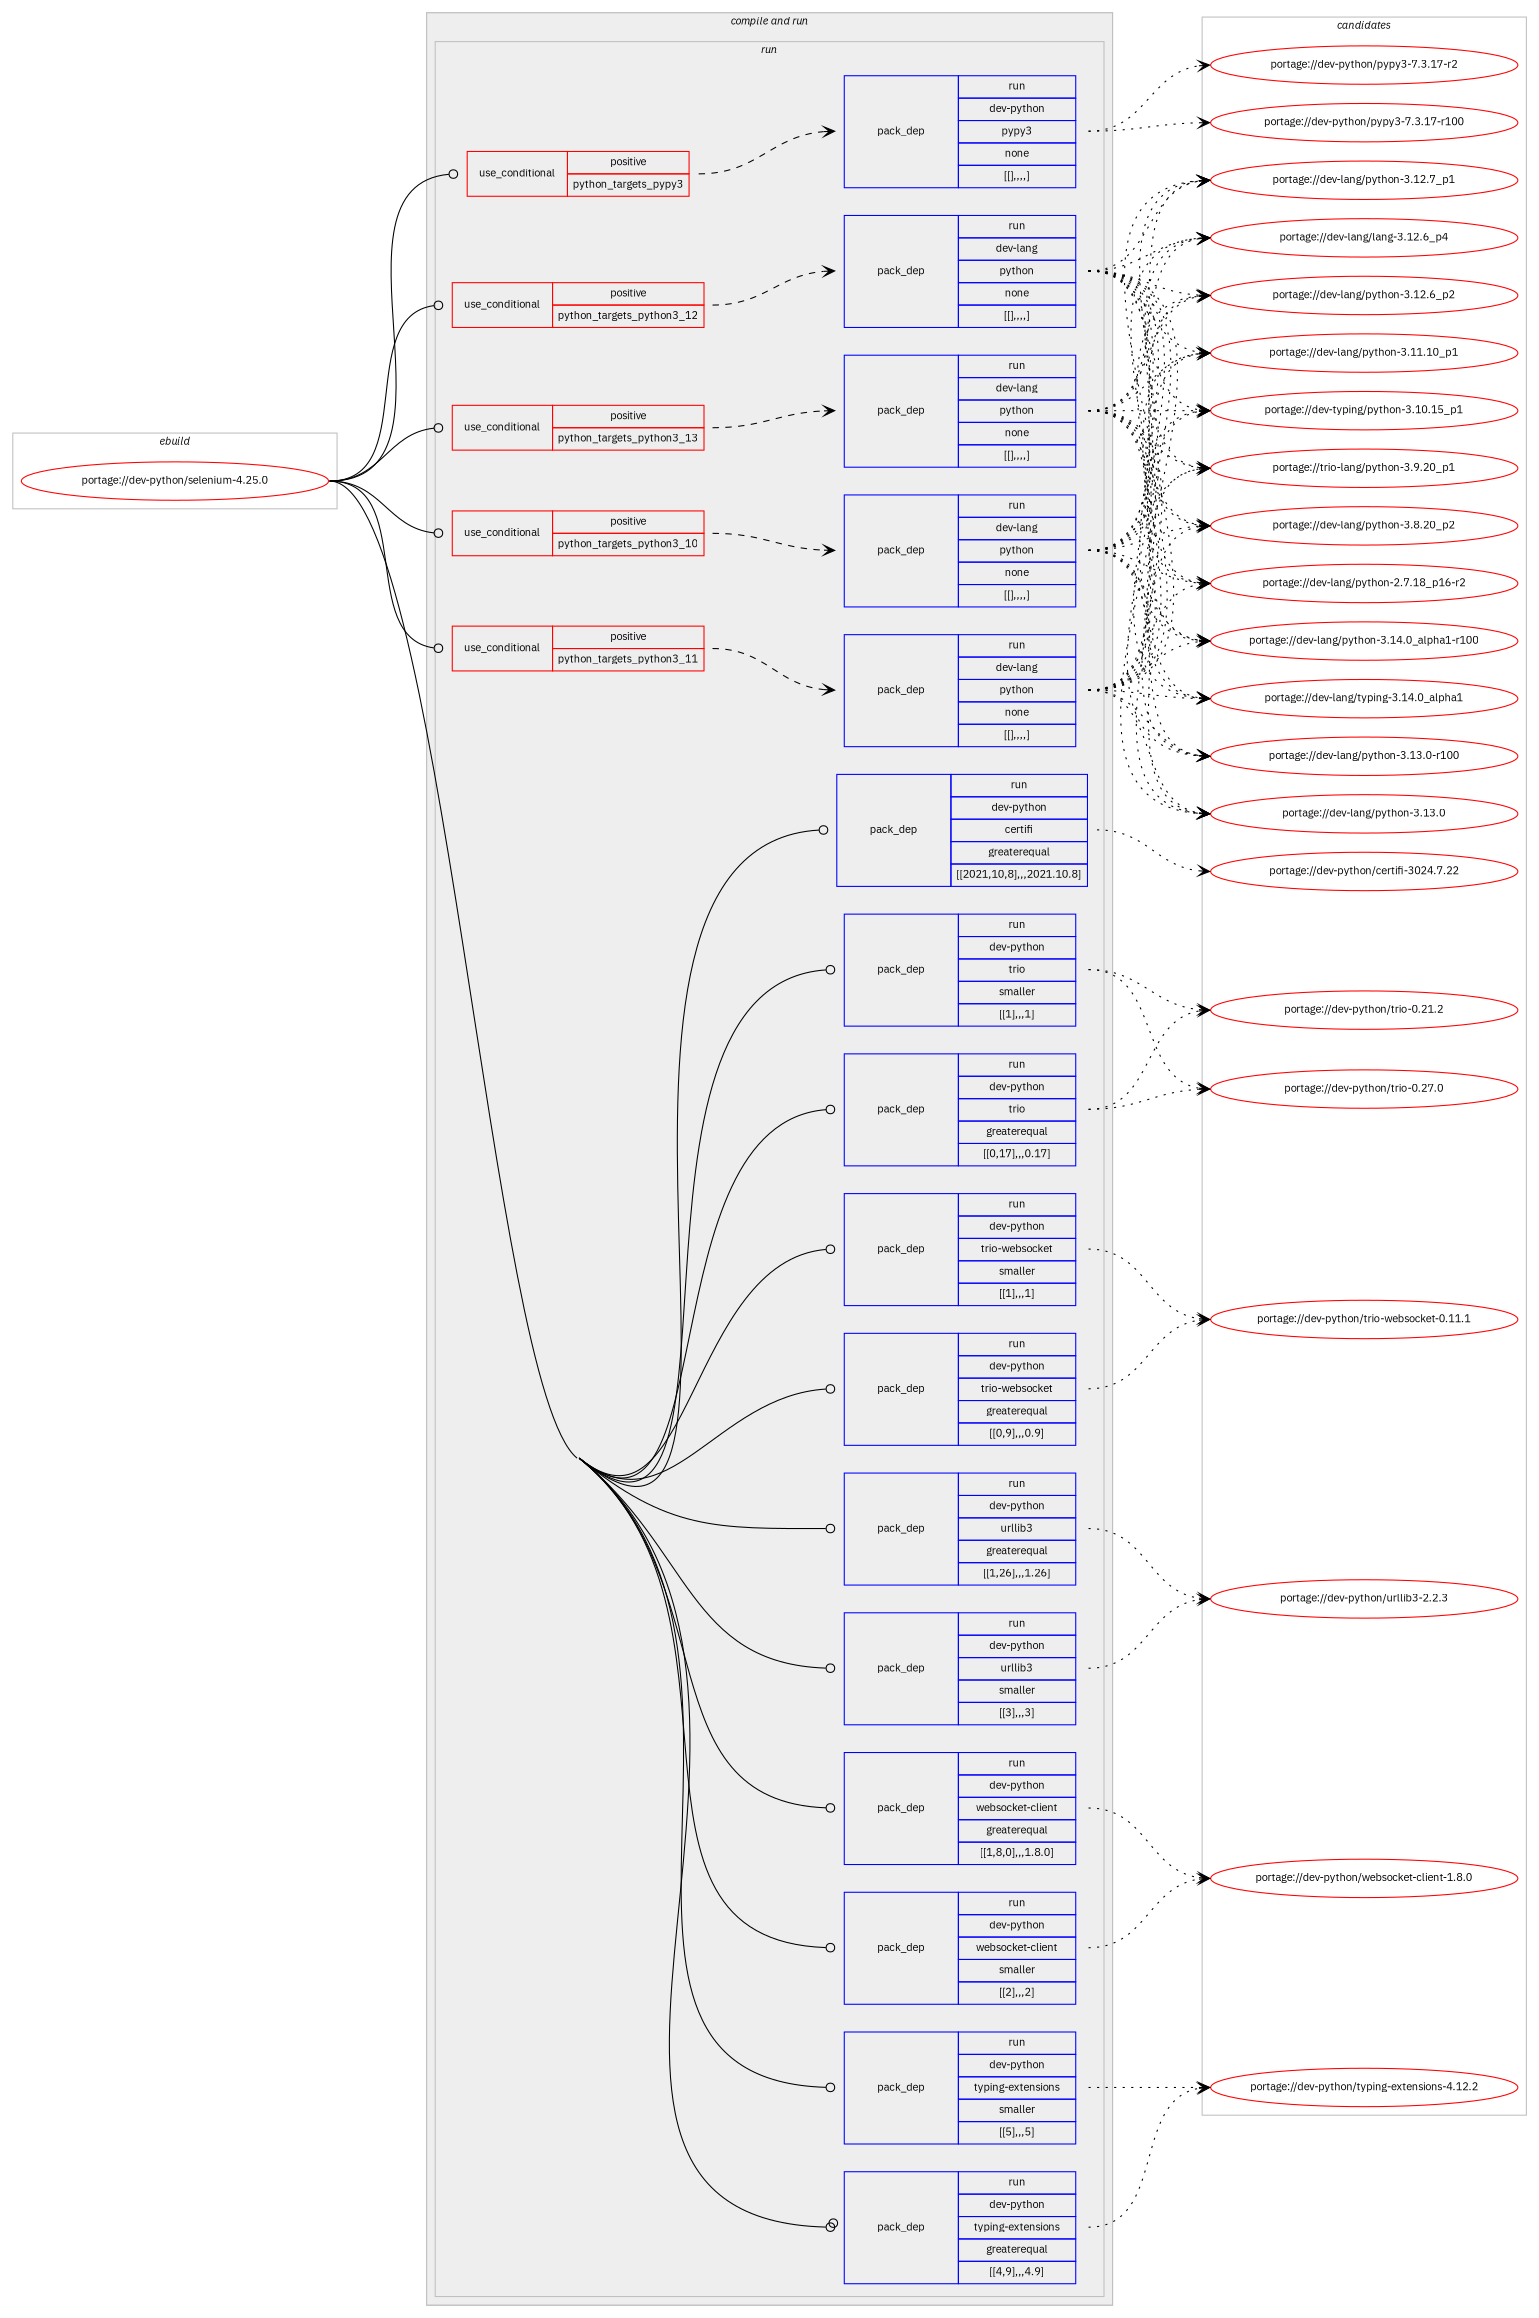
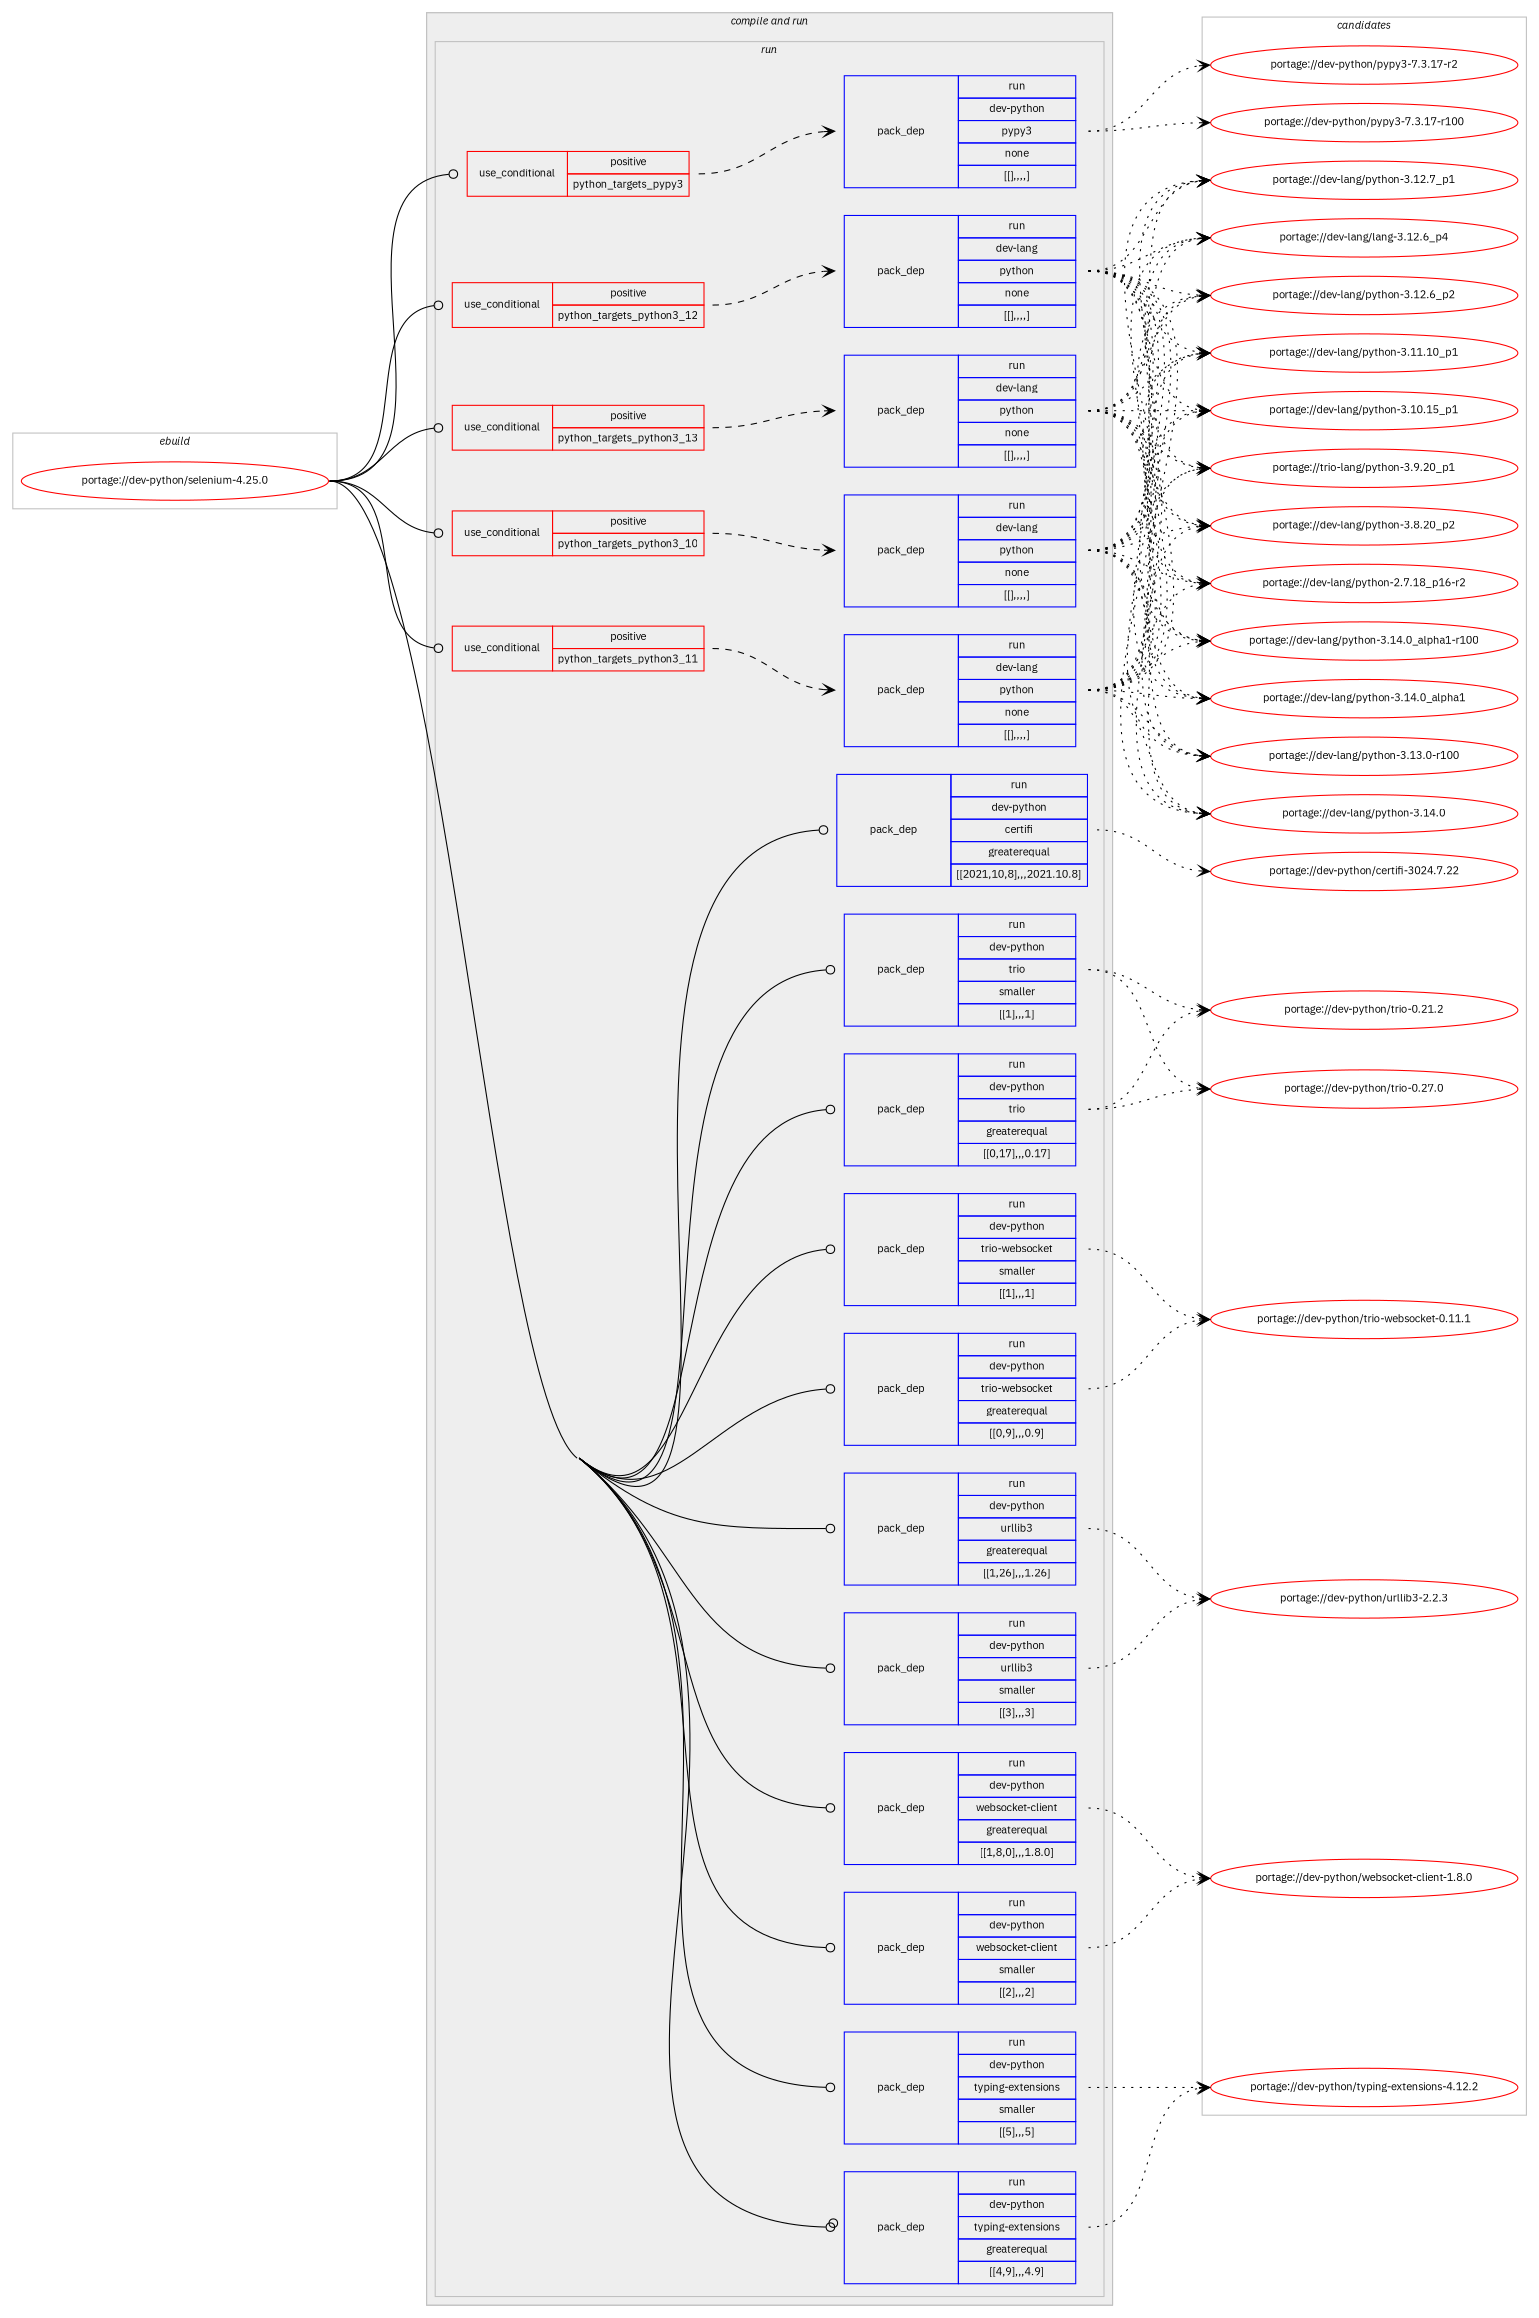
node "portage://dev-typing/python-3.10.15_p1": label "portage://dev-typing/python-3.10.15_p1" -> "portage://dev-lang/python-3.10.15_p1"
node "portage://dev-lang/typing-3.14.0_alpha1": label "portage://dev-lang/typing-3.14.0_alpha1" -> "portage://dev-lang/python-3.14.0_alpha1"
node "portage://dev-lang/python-3.13.0": label "portage://dev-lang/python-3.13.0" -> "portage://dev-lang/python-3.14.0"
